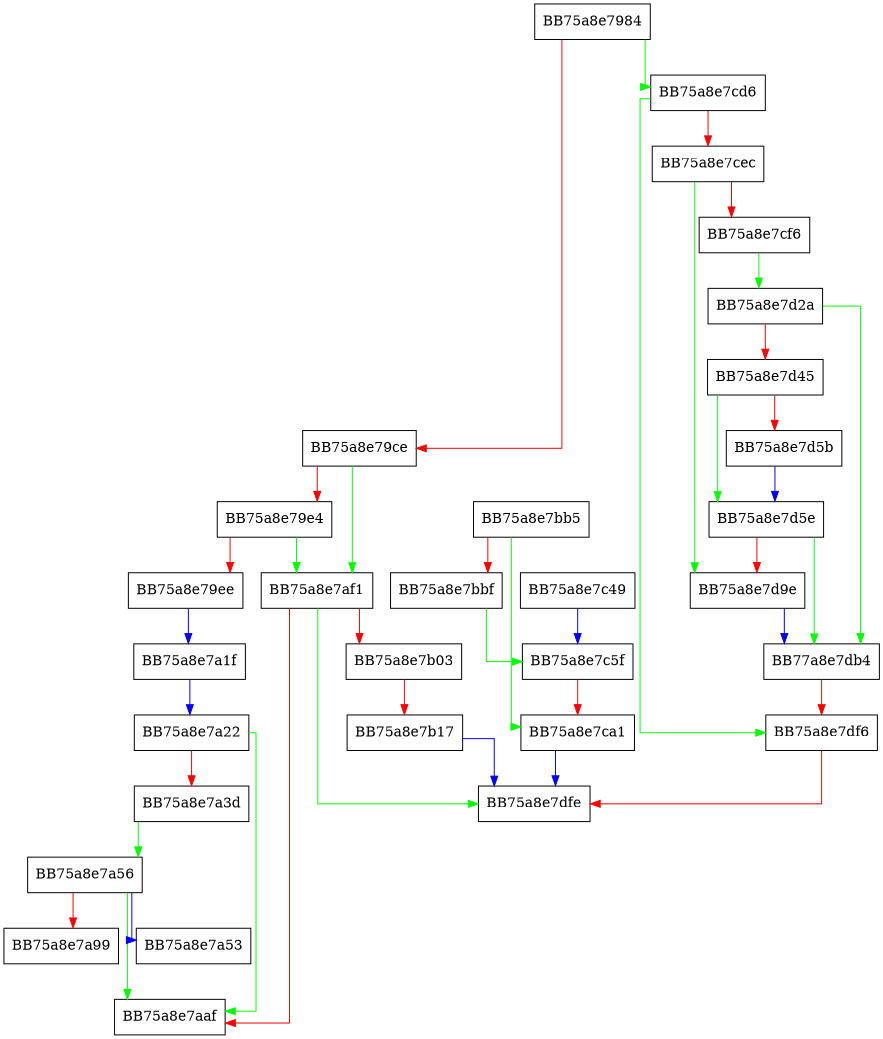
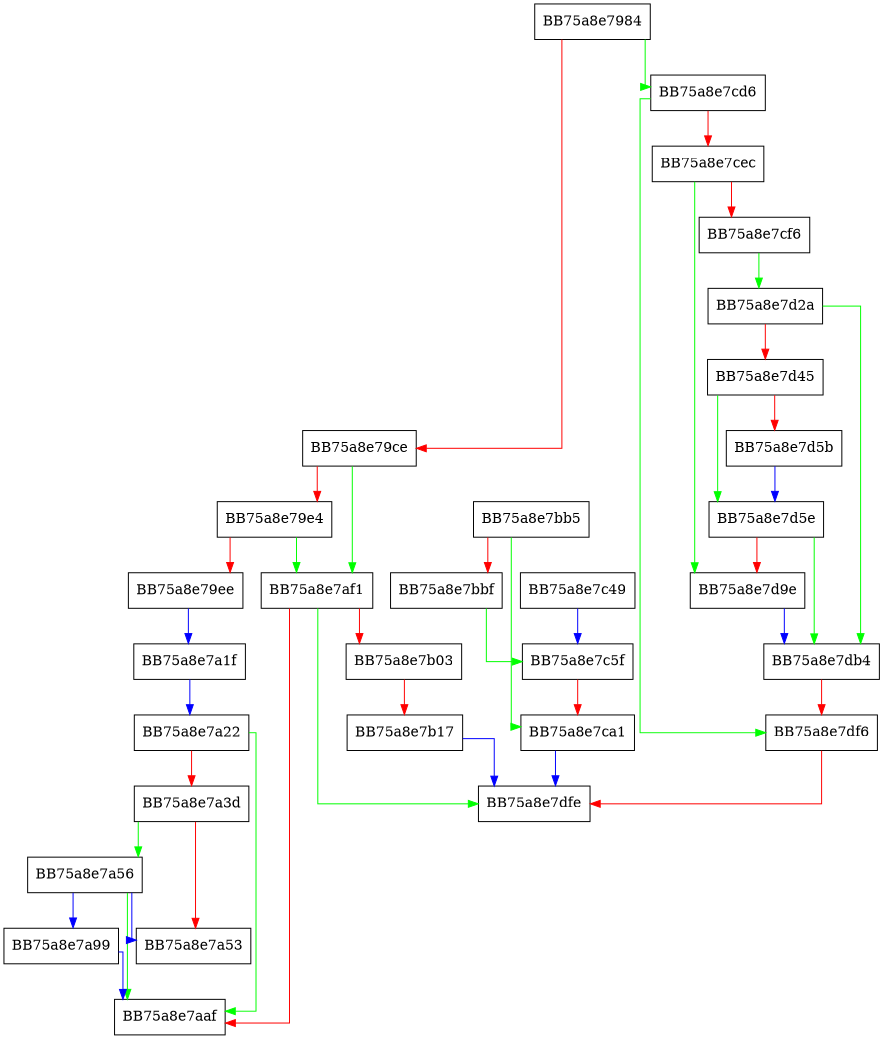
node "BB77a8e7db4": label "BB77a8e7db4" -> "BB75a8e7db4"
edge "BB75a8e7a3d" -> "BB75a8e7a53": added
edge "BB75a8e7a56" -> "BB75a8e7a99": color red -> blue
edge "BB75a8e7a99" -> "BB75a8e7aaf": added
